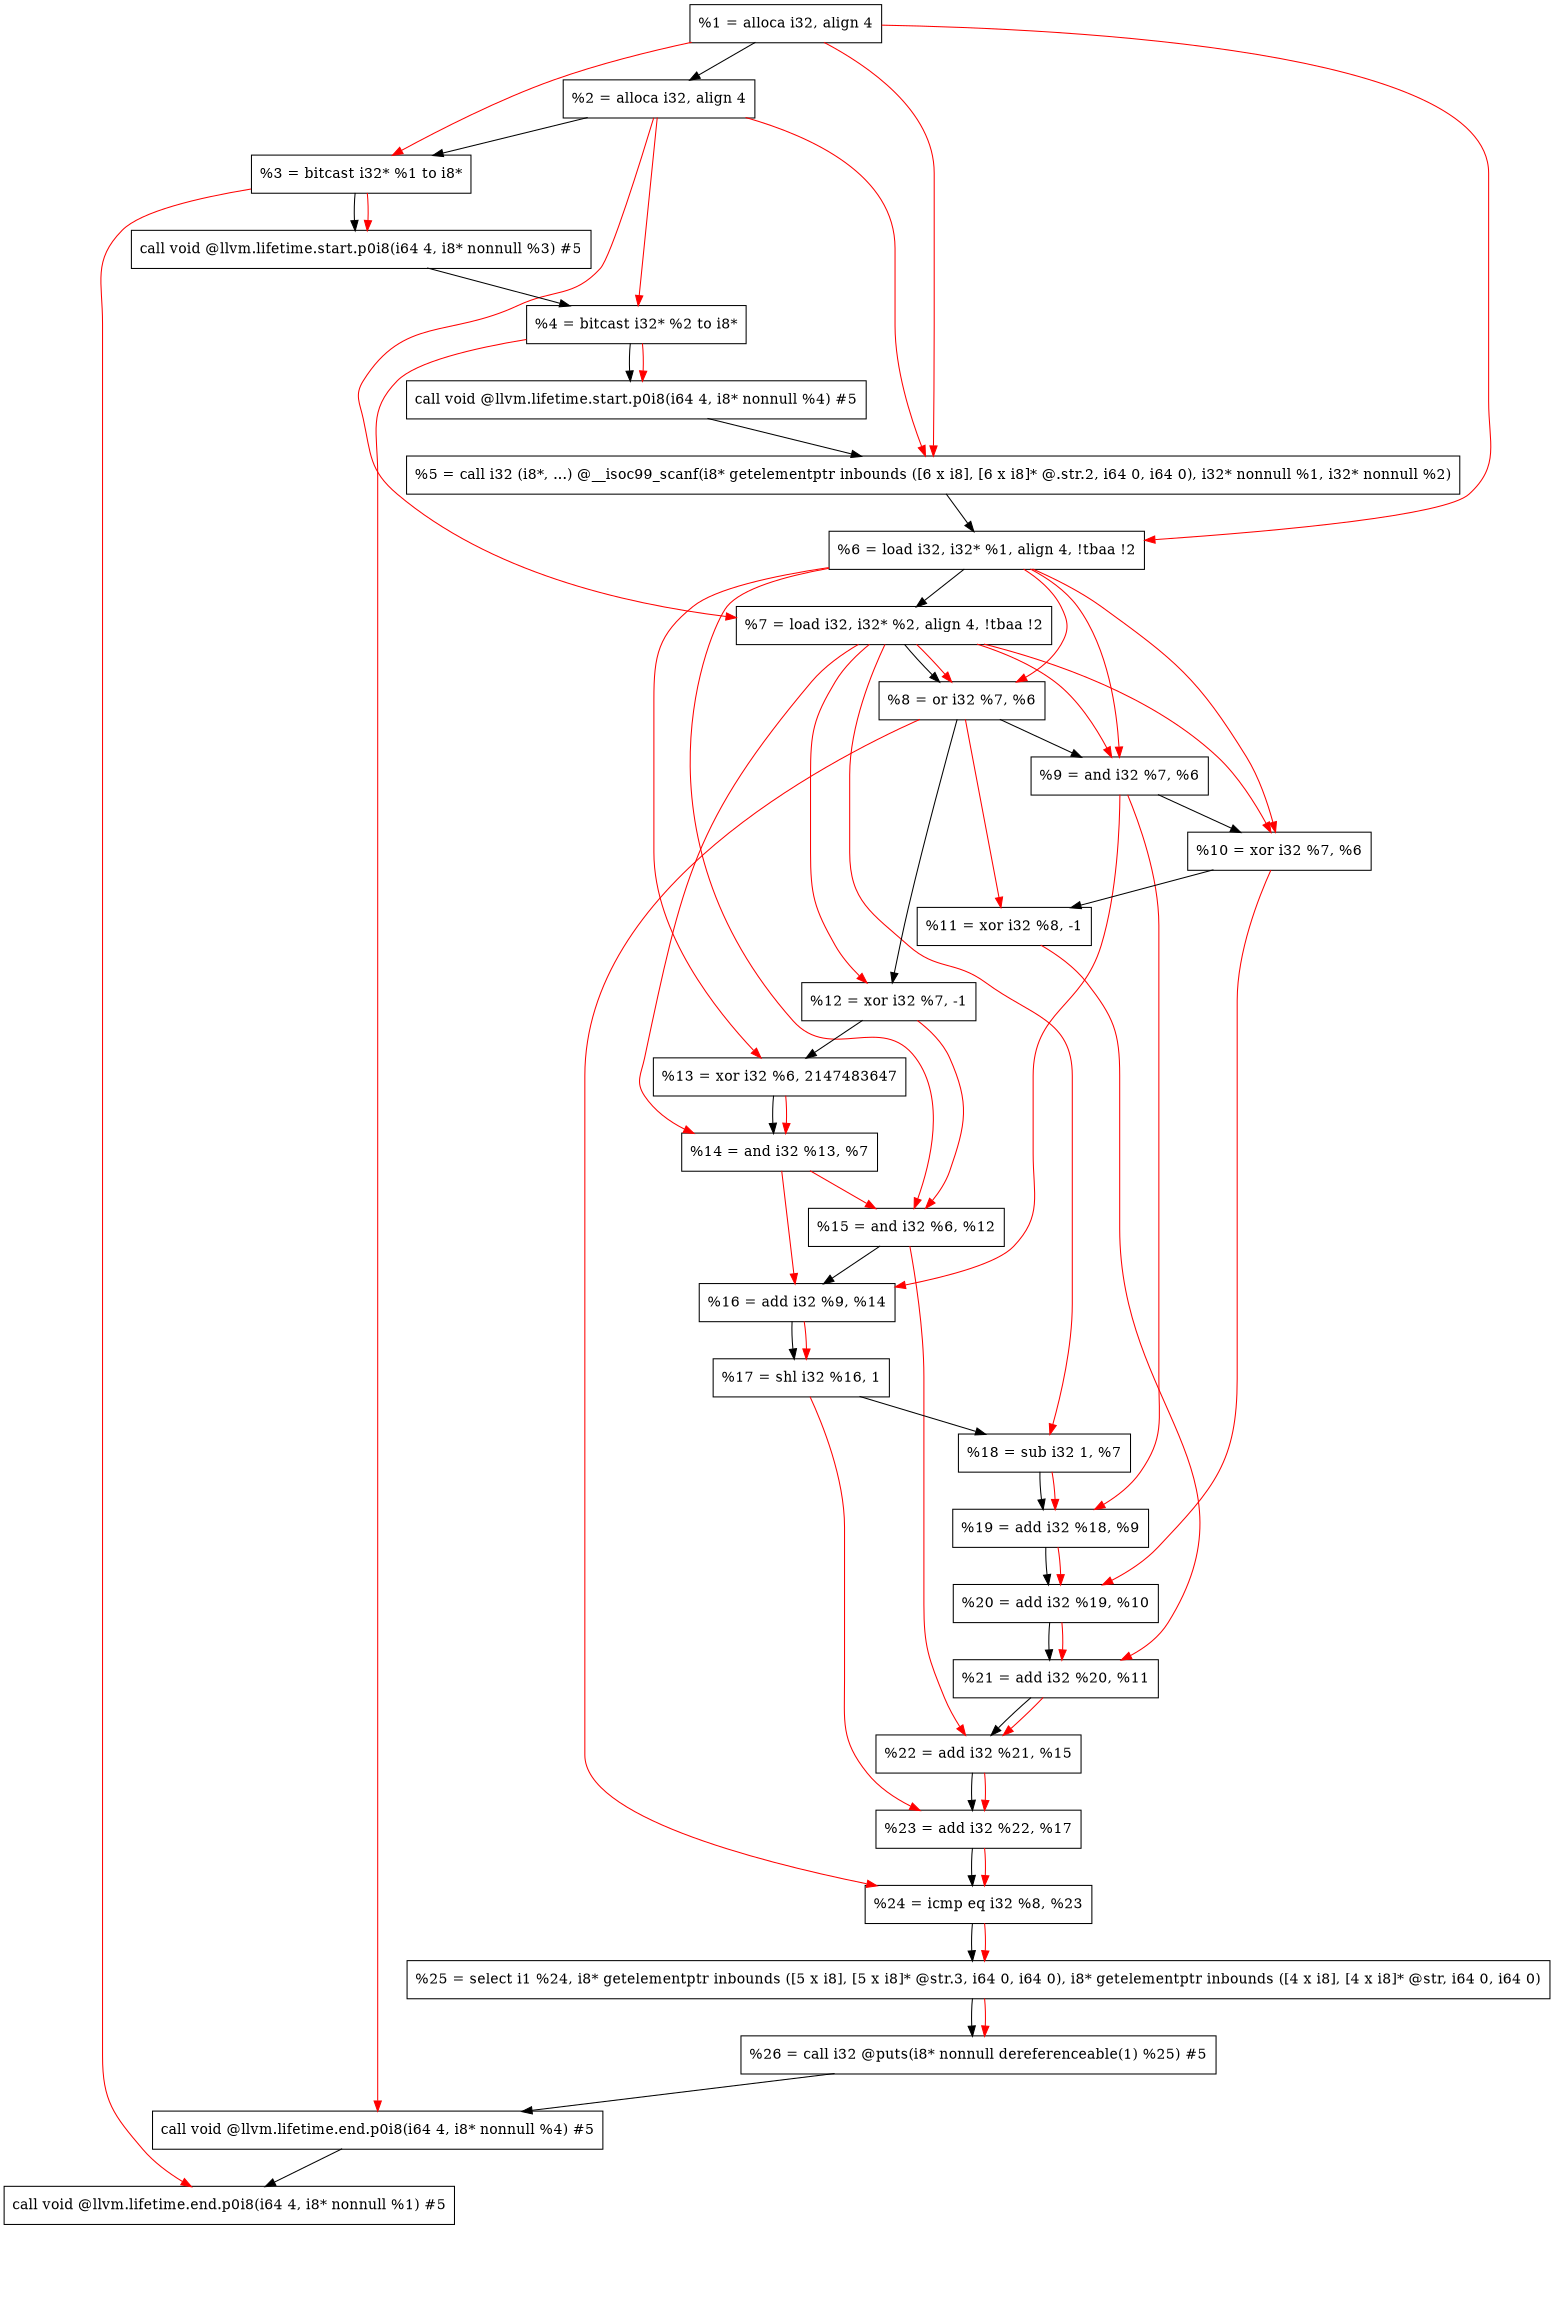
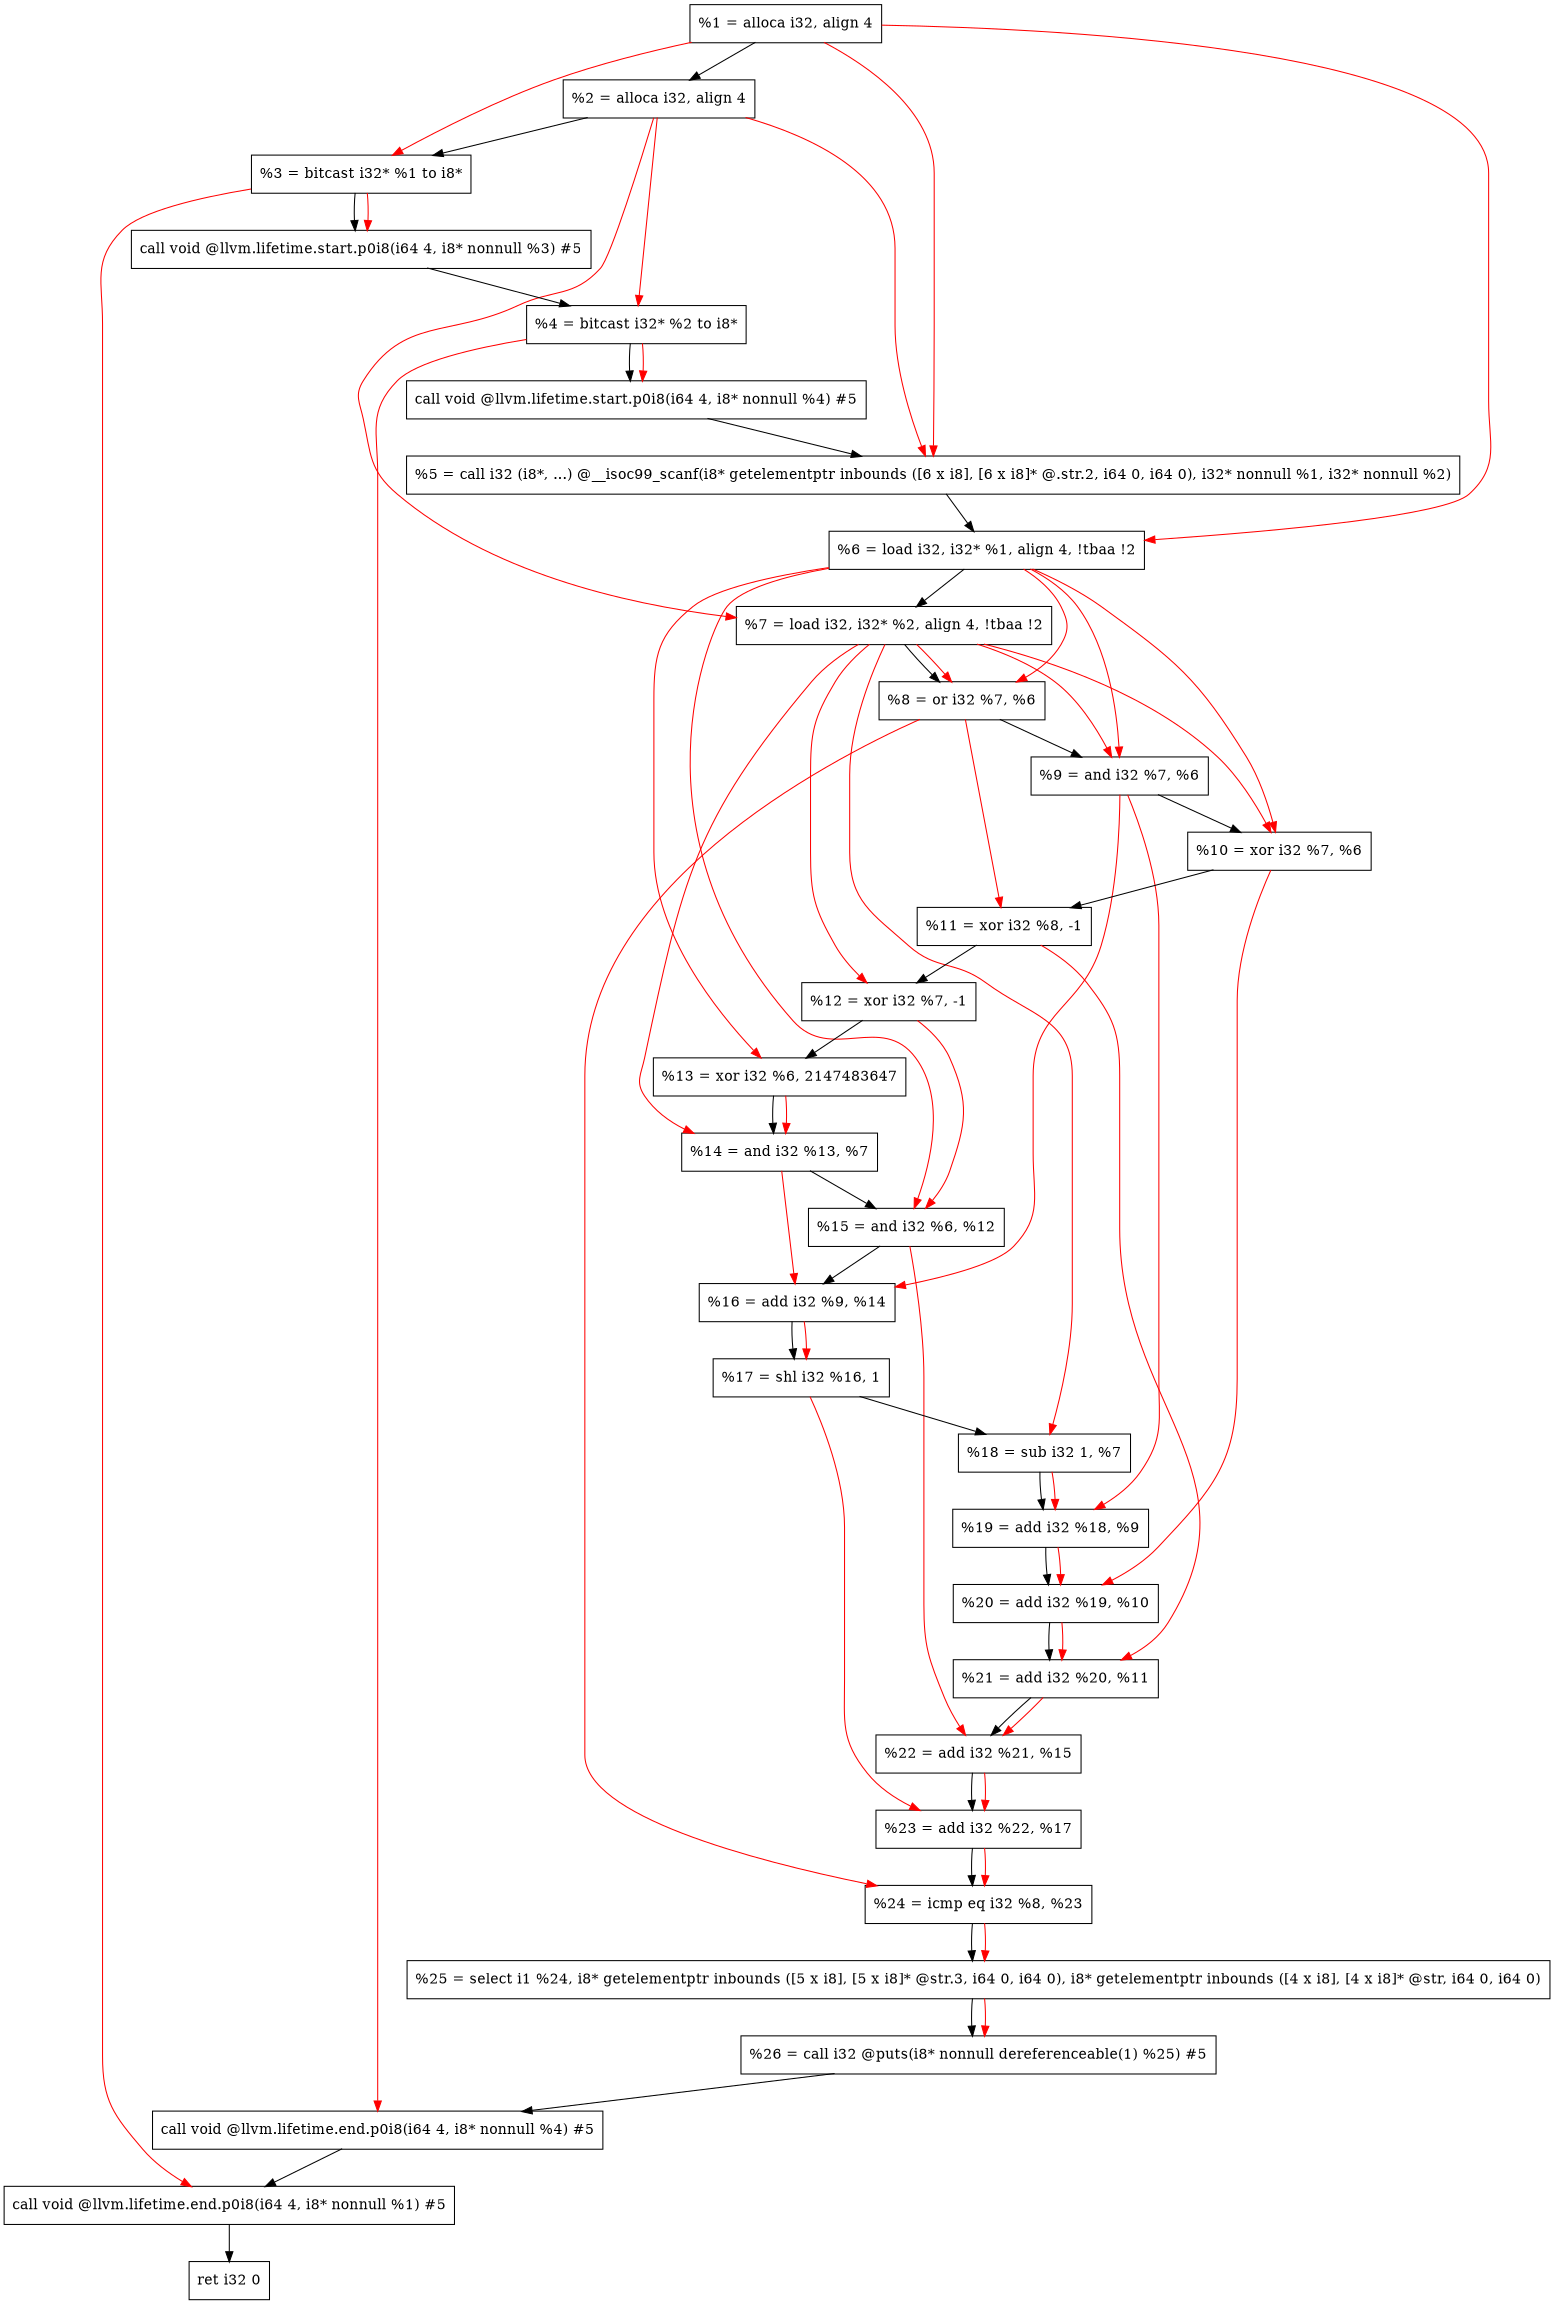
edge "%8 = or i32 %7, %6" -> "%12 = xor i32 %7, -1": now "%11 = xor i32 %8, -1" -> "%12 = xor i32 %7, -1"
edge "%14 = and i32 %13, %7" -> "%15 = and i32 %6, %12": color red -> black
node "ret i32 0": added
